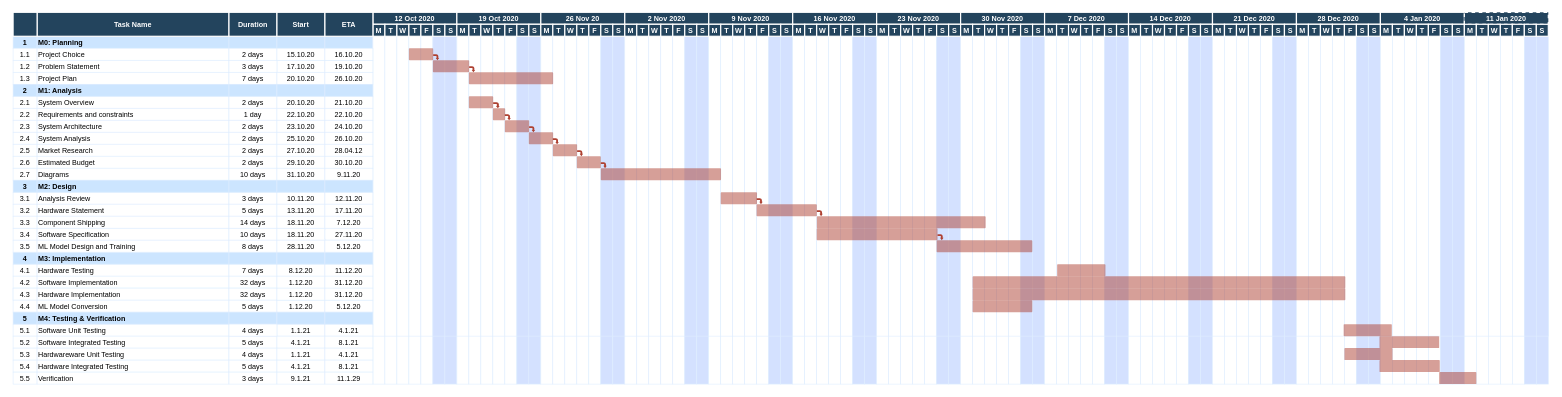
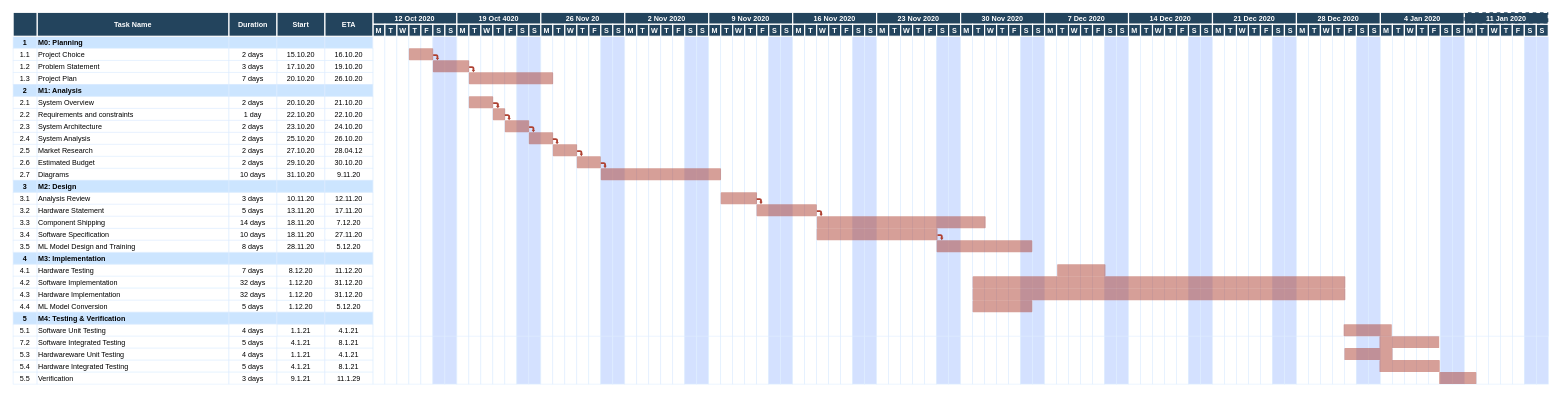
node "19 Oct 2020": label "19 Oct 2020" -> "19 Oct 4020"
node "5.2": label "5.2" -> "7.2"
